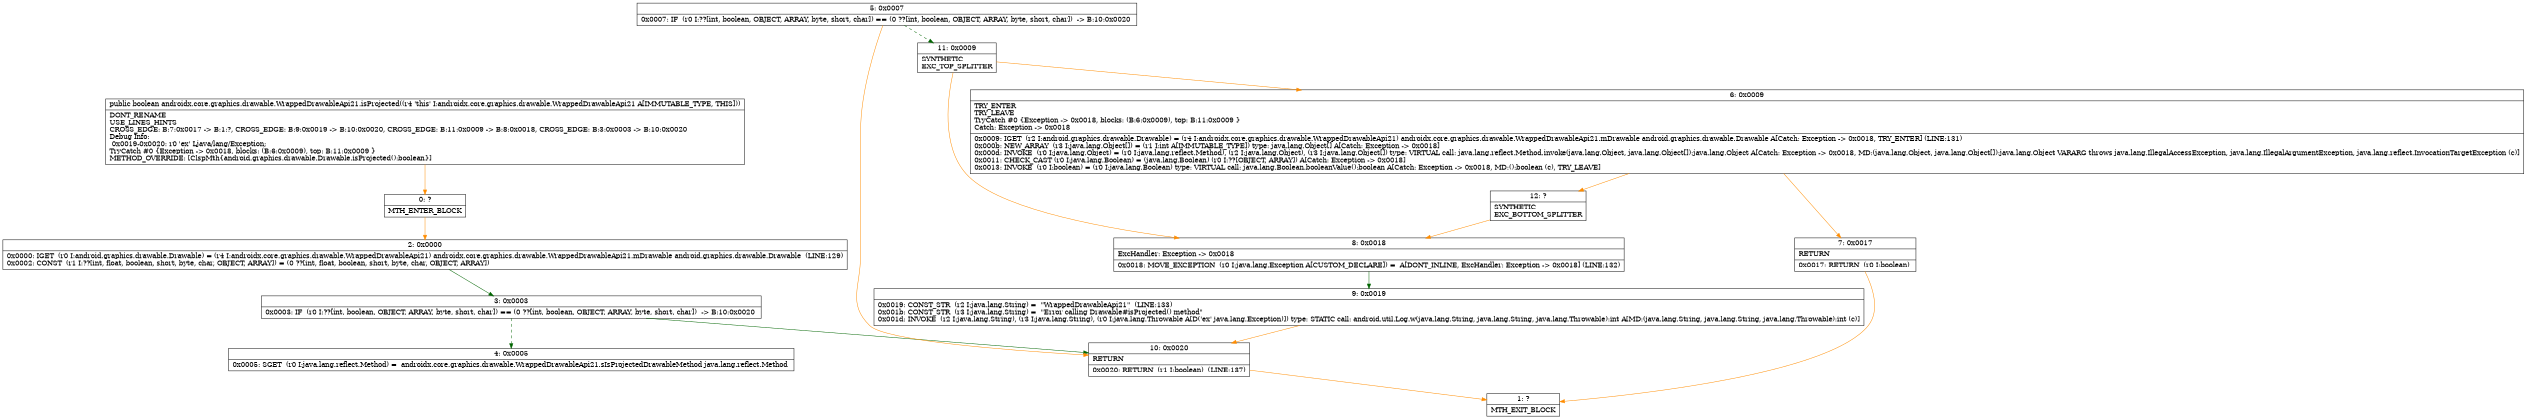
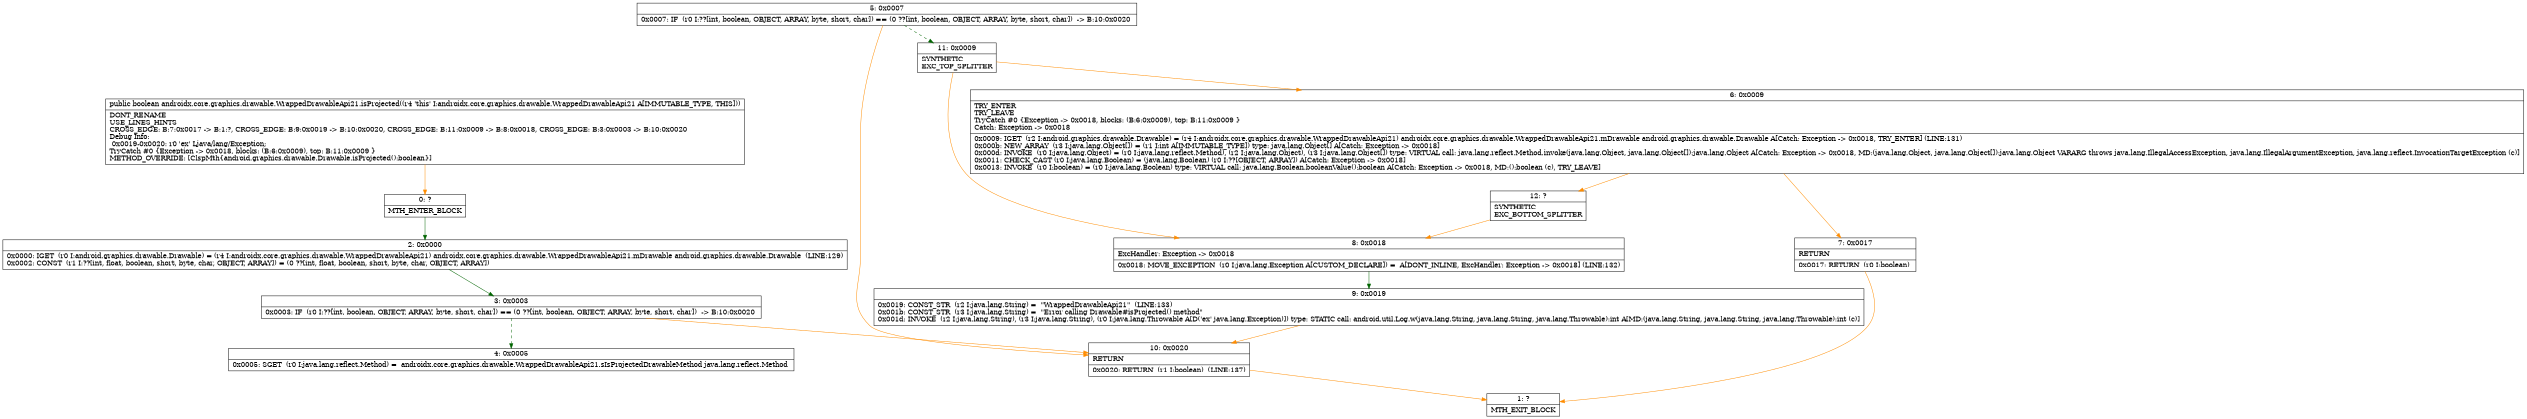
edge "0: ?" -> "2: 0x0000": color darkorange -> darkgreen
edge "3: 0x0003" -> "10: 0x0020": color darkgreen -> darkorange
